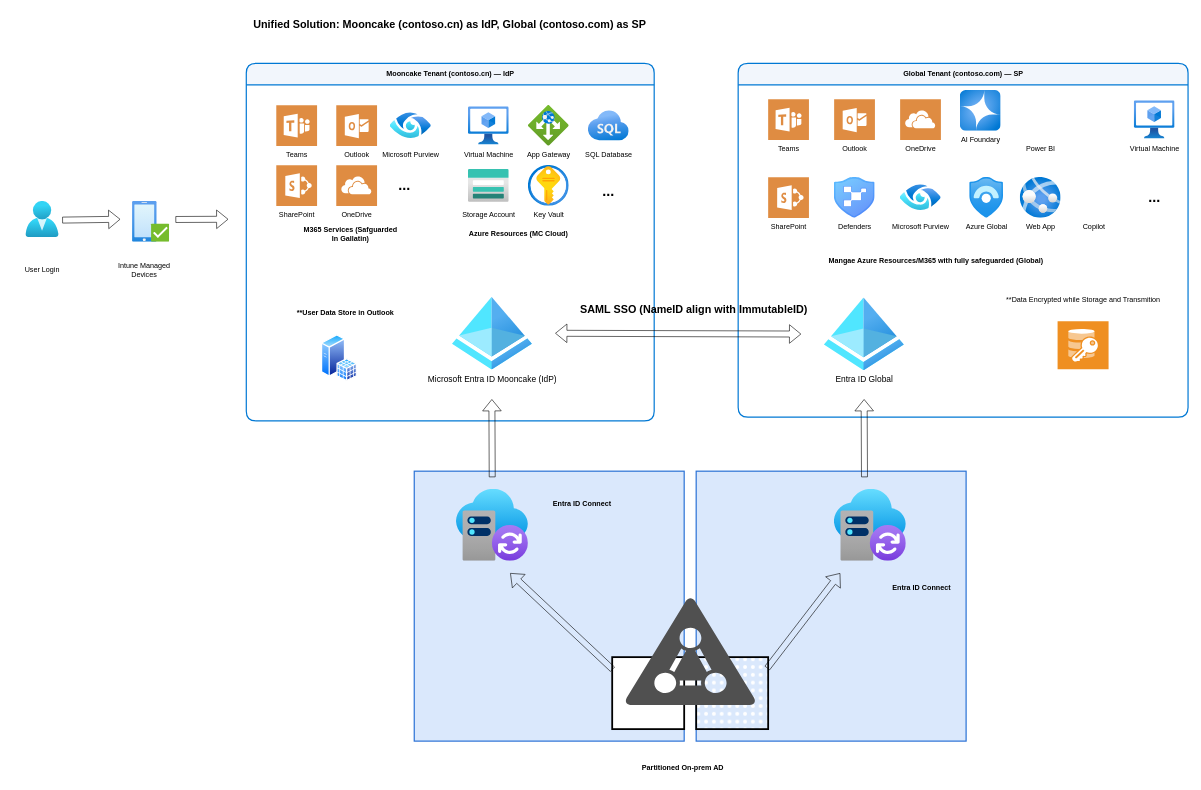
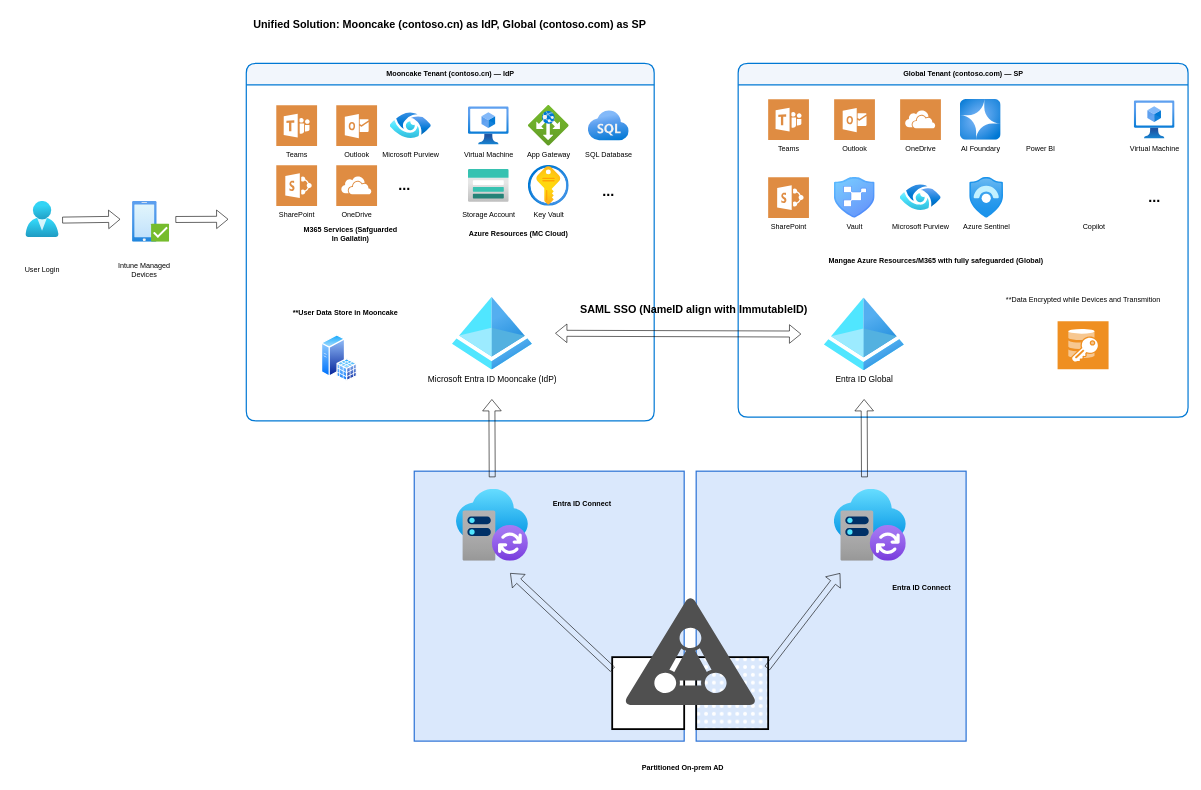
node "AI Foundary": moved (981, 111) -> (981, 120)
node "Web App": removed
node "Defenders": label "Defenders" -> "Vault"
node "Azure Global": label "Azure Global" -> "Azure Sentinel"
node "**Data Encrypted while Storage and Transmition": label "**Data Encrypted while Storage and Transmition" -> "**Data Encrypted while Devices and Transmition"
node "**User Data Store in Outlook": label "**User Data Store in Outlook" -> "**User Data Store in Mooncake"
